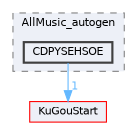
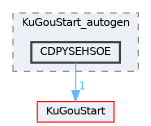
cluster "AllMusic_autogen": label "AllMusic_autogen" -> "KuGouStart_autogen"
